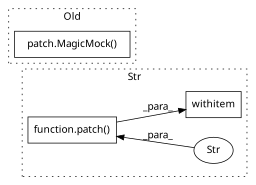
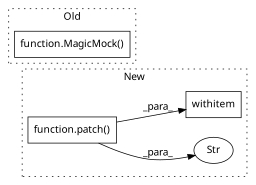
node "patch.MagicMock()": label "patch.MagicMock()" -> "function.MagicMock()"
cluster "Str": label "Str" -> "New"
edge "Str" -> "function.patch()": reversed
